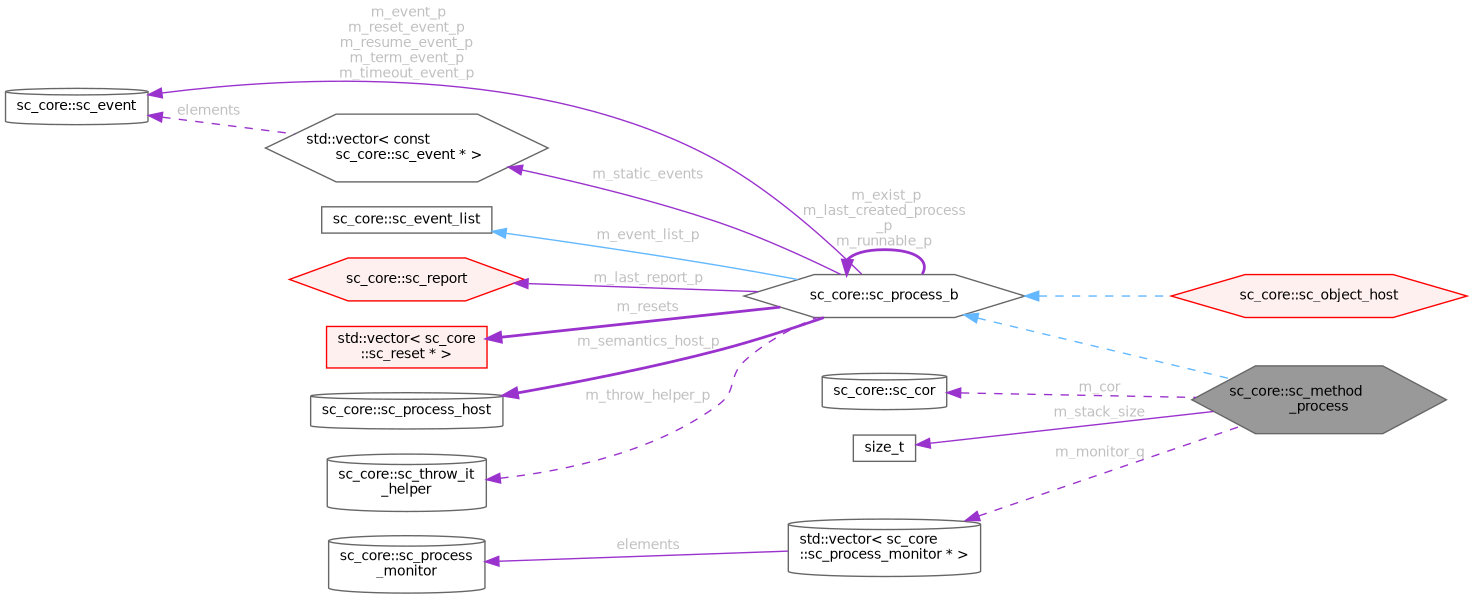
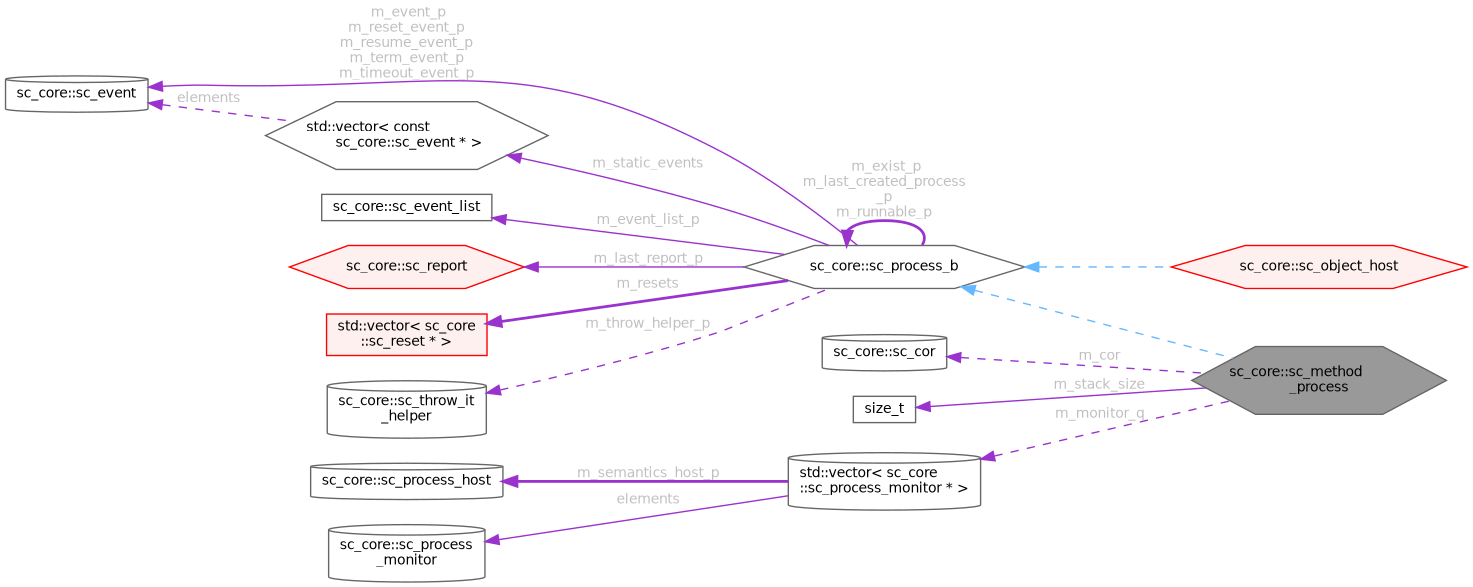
edge "sc_core::sc_process_b" -> "sc_core::sc_event_list": color steelblue1 -> darkorchid3
edge "sc_core::sc_process_b" -> "sc_core::sc_process_host": now "std::vector< sc_core ::sc_process_monitor * >" -> "sc_core::sc_process_host"
